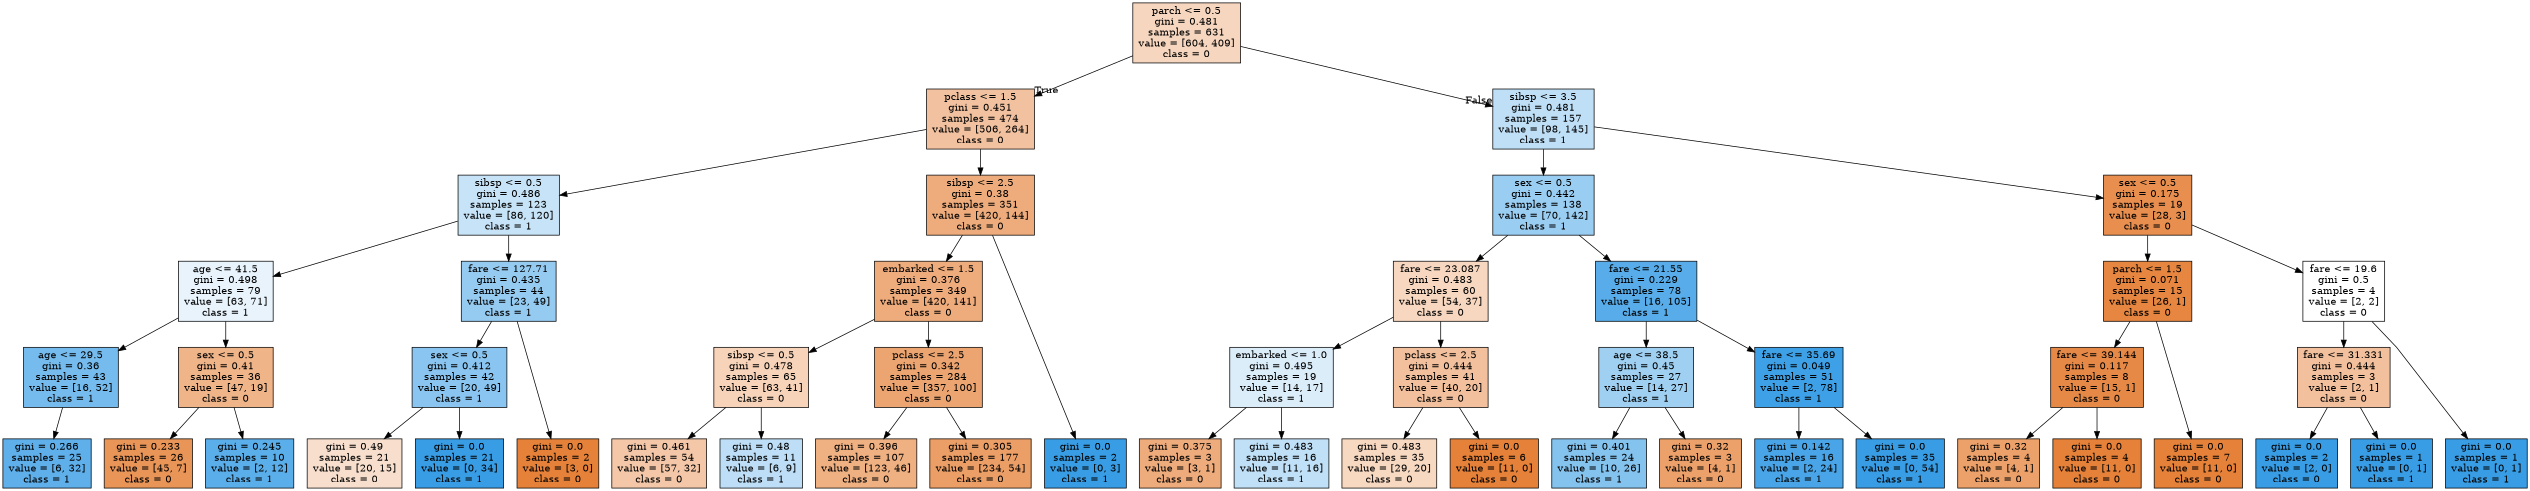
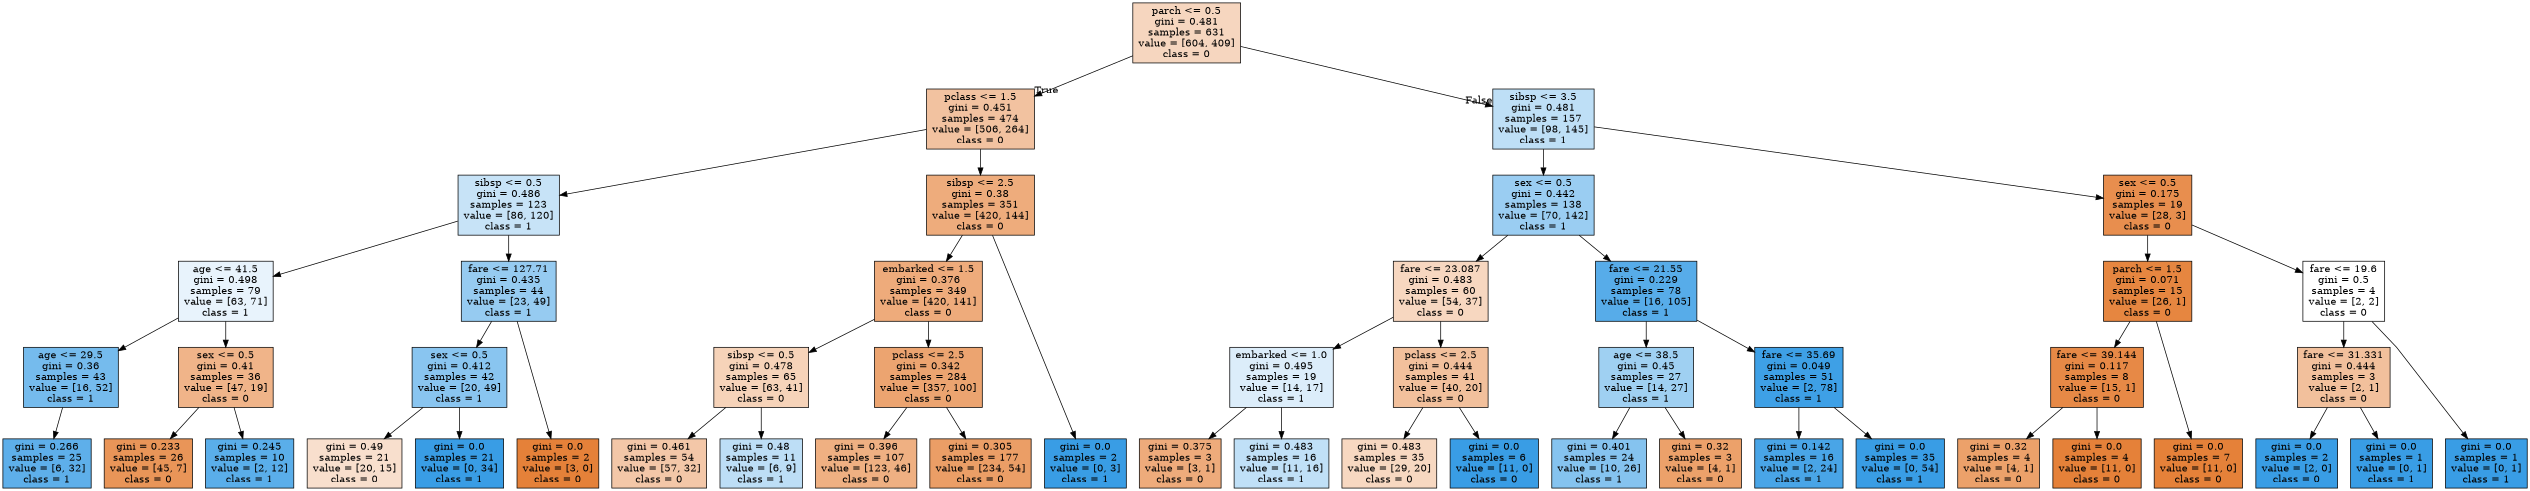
node "gini = 0.0 samples = 6 value = [11, 0] class = 0": fillcolor #e58139ff -> #399de5ff
